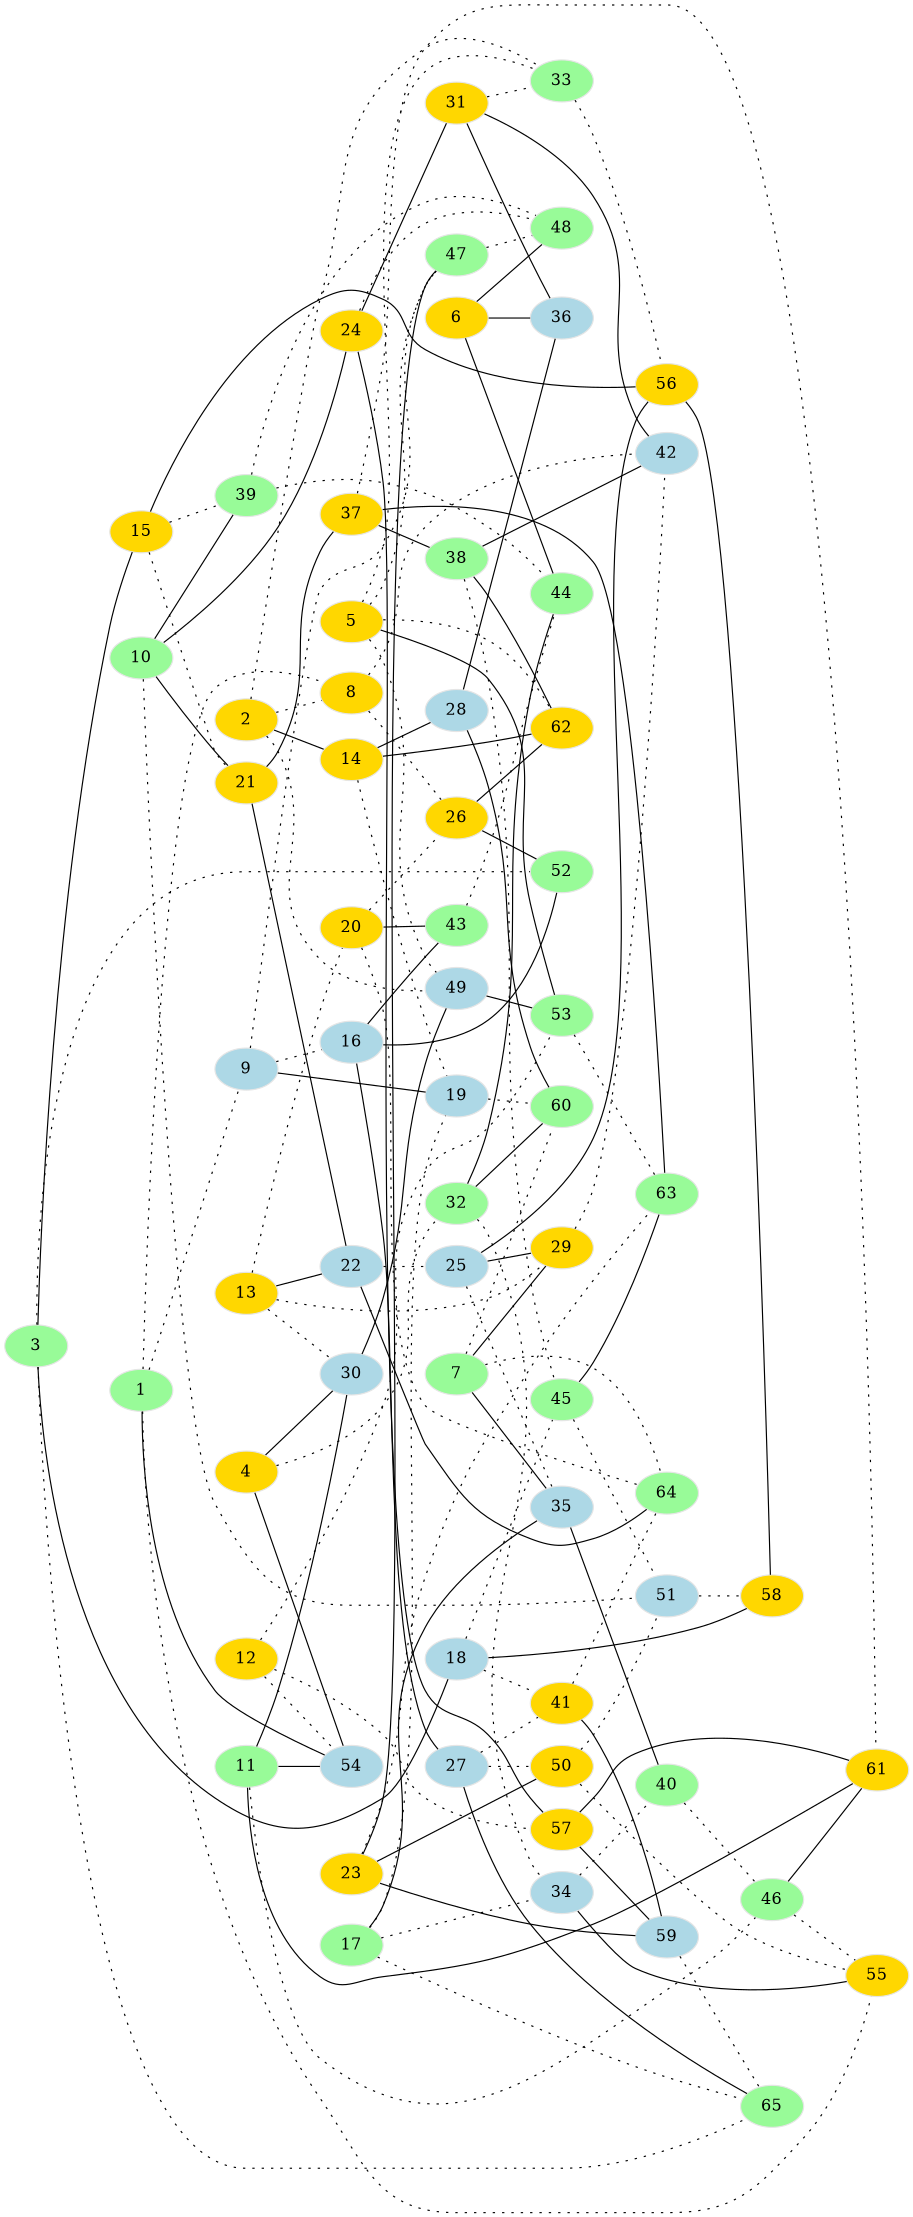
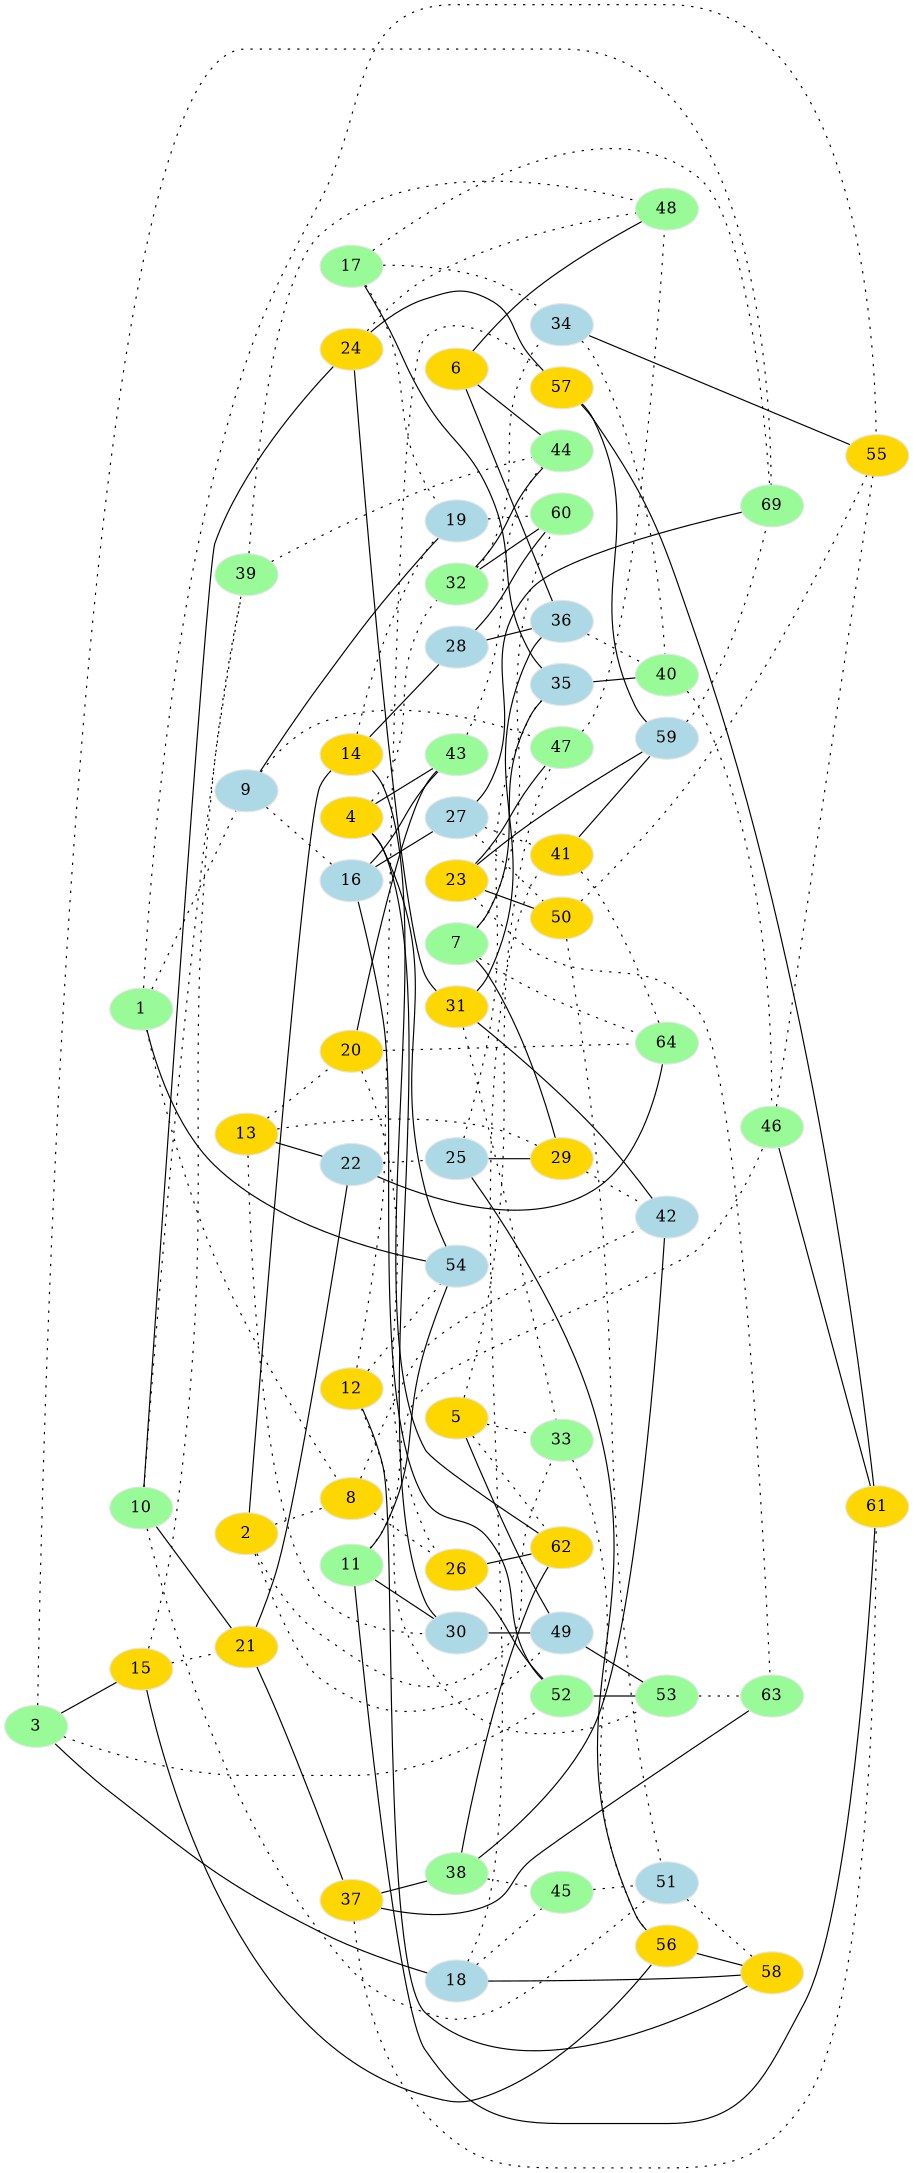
edge "39" -- "10": style solid -> dotted
edge "36" -- "40": added
edge "43" -- "4": added
edge "5" -- "53": now "52" -- "53"
edge "5" -- "49": style dotted -> solid
edge "63" -- "45": removed
edge "12" -- "58": added
node "65": label "65" -> "69"
